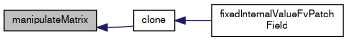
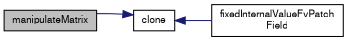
edge "clone" -> "manipulateMatrix": reversed
